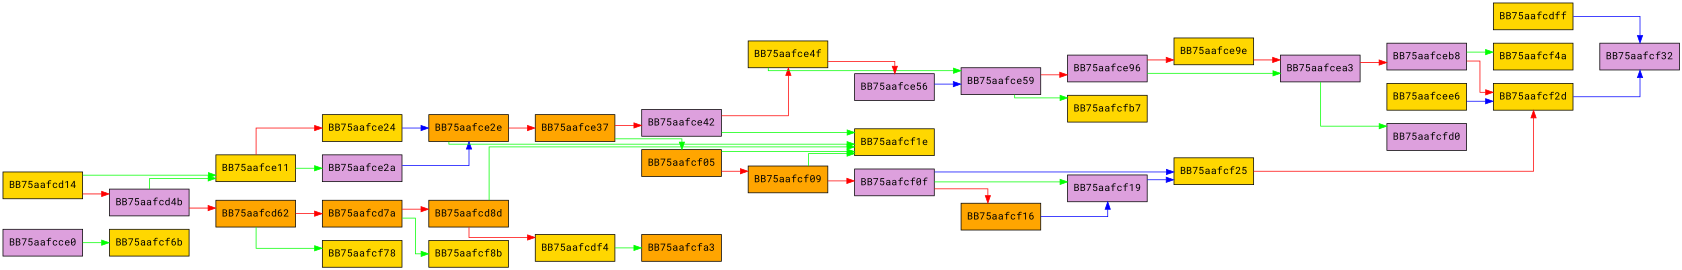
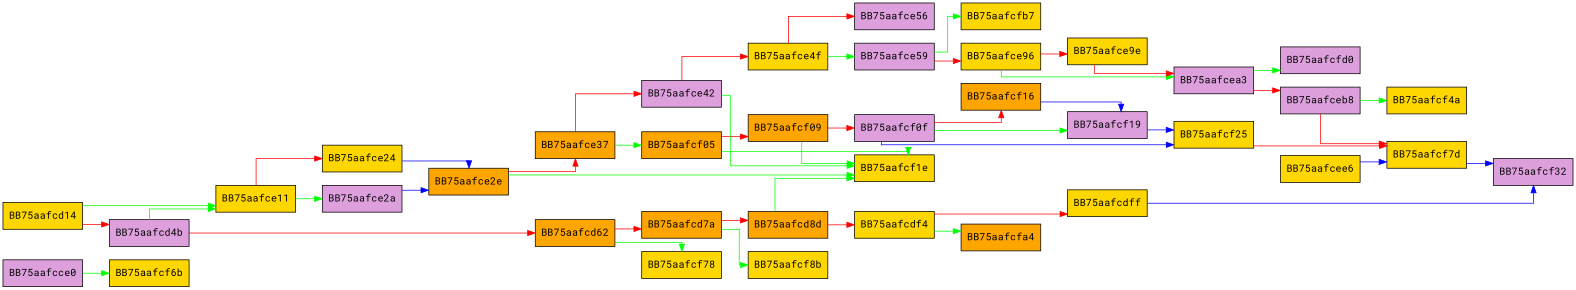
node "BB75aafce96": fillcolor plum -> gold
edge "BB75aafce56" -> "BB75aafce59": removed
node "BB75aafcf2d": label "BB75aafcf2d" -> "BB75aafcf7d"
edge "BB75aafcdf4" -> "BB75aafcdff": added
node "BB75aafcfa3": label "BB75aafcfa3" -> "BB75aafcfa4"
